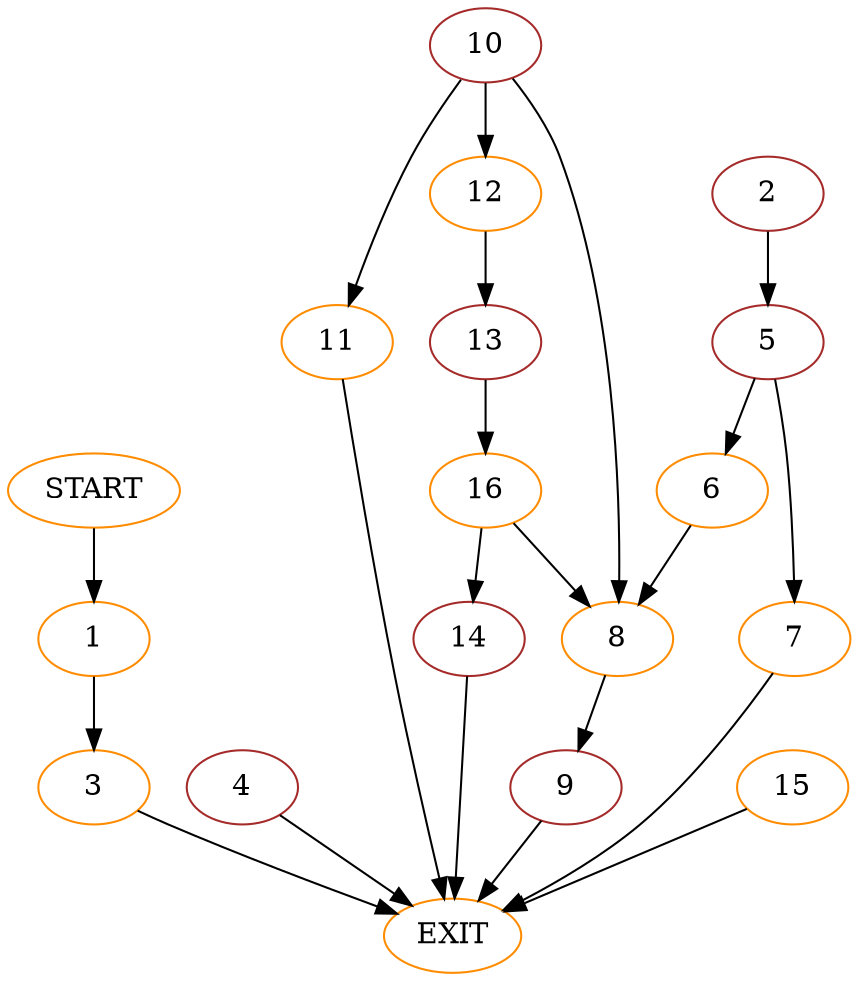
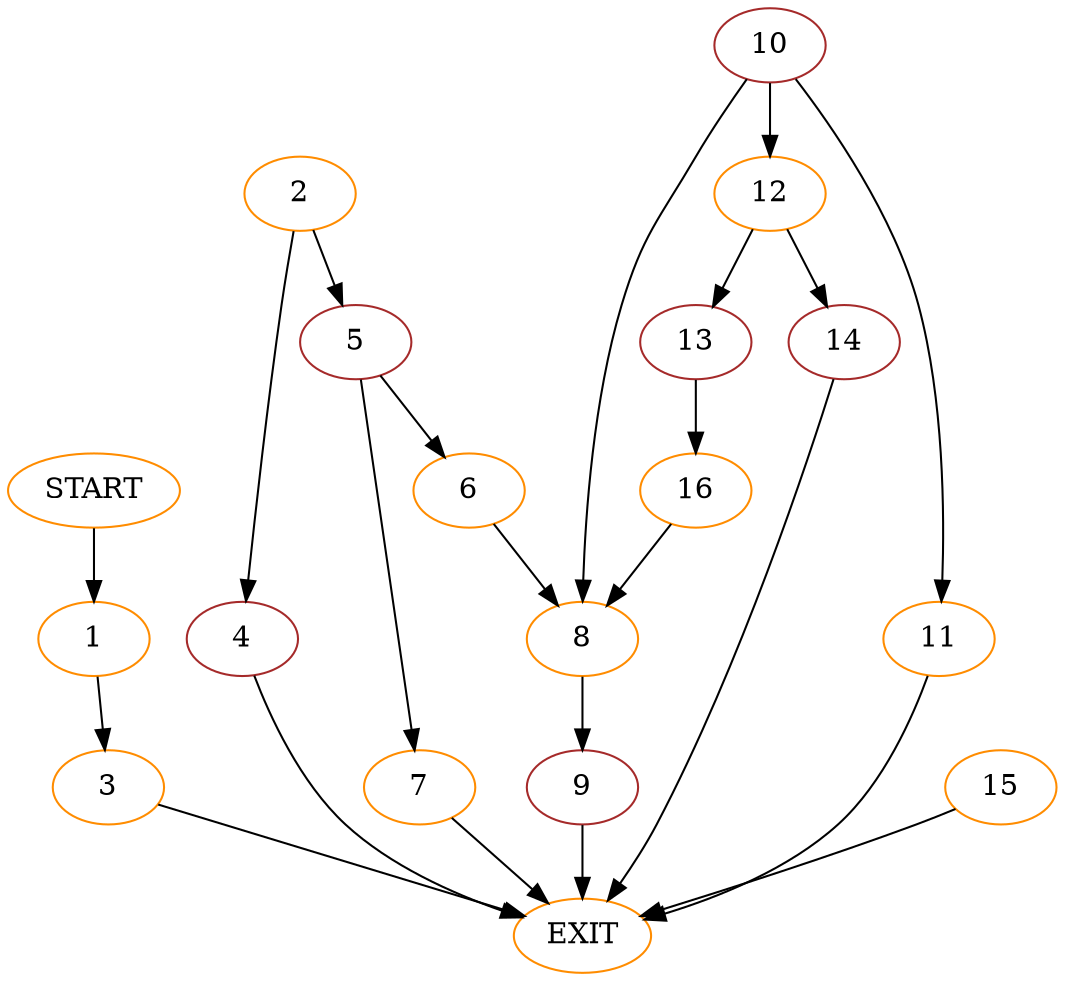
node "2": color brown -> darkorange
edge "2" -> "4": added
edge "16" -> "14": now "12" -> "14"
